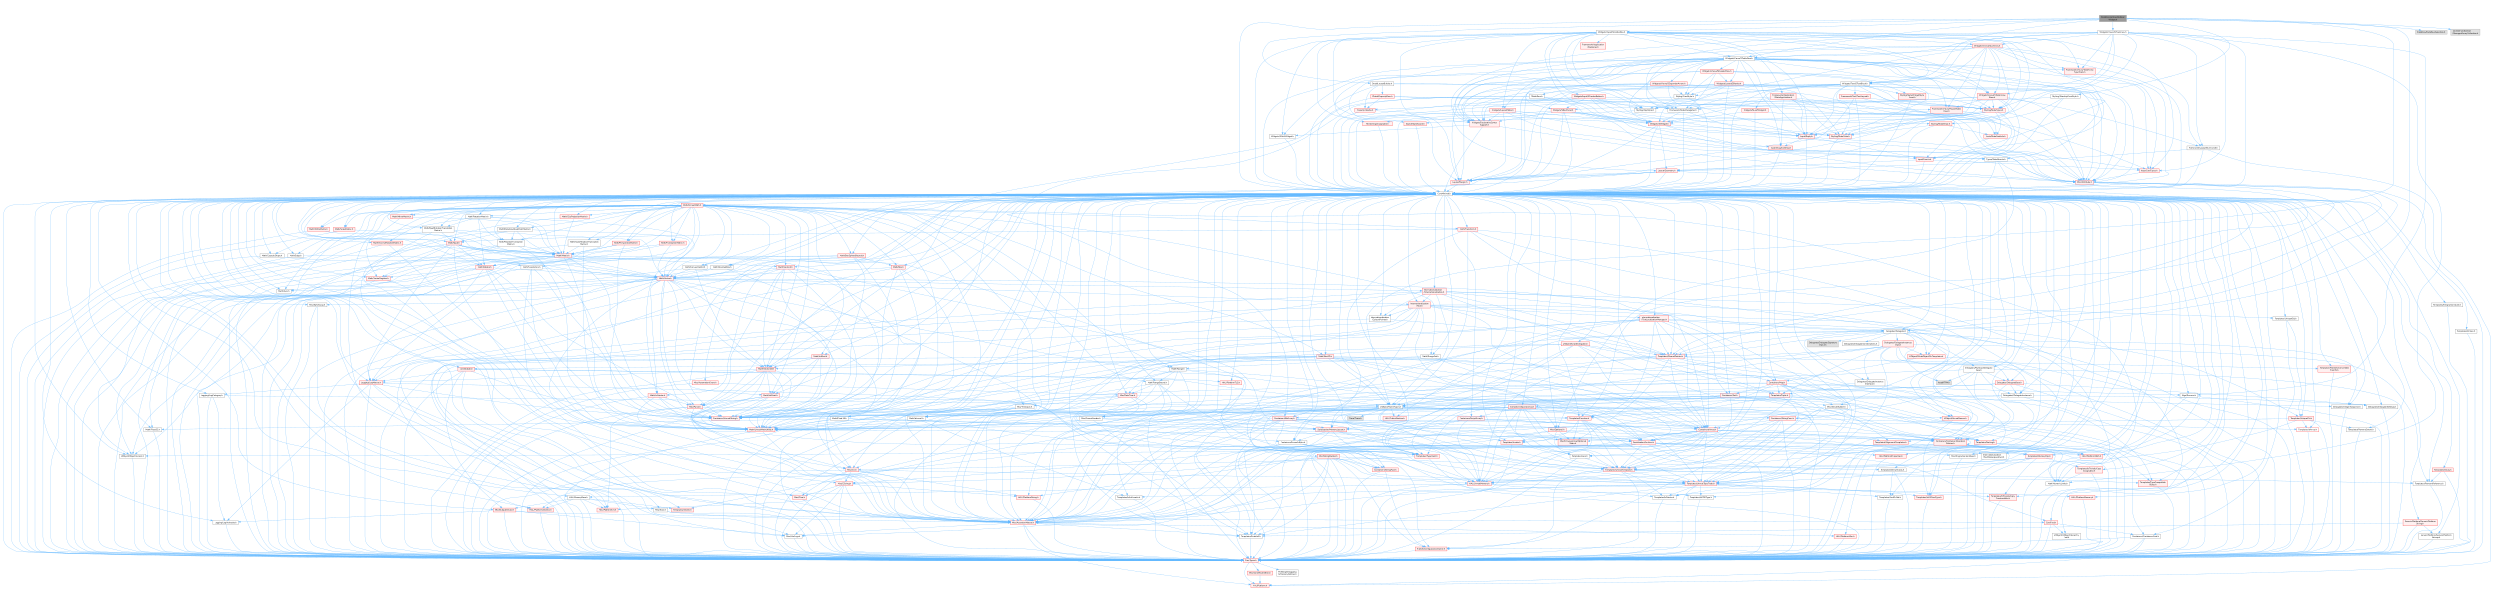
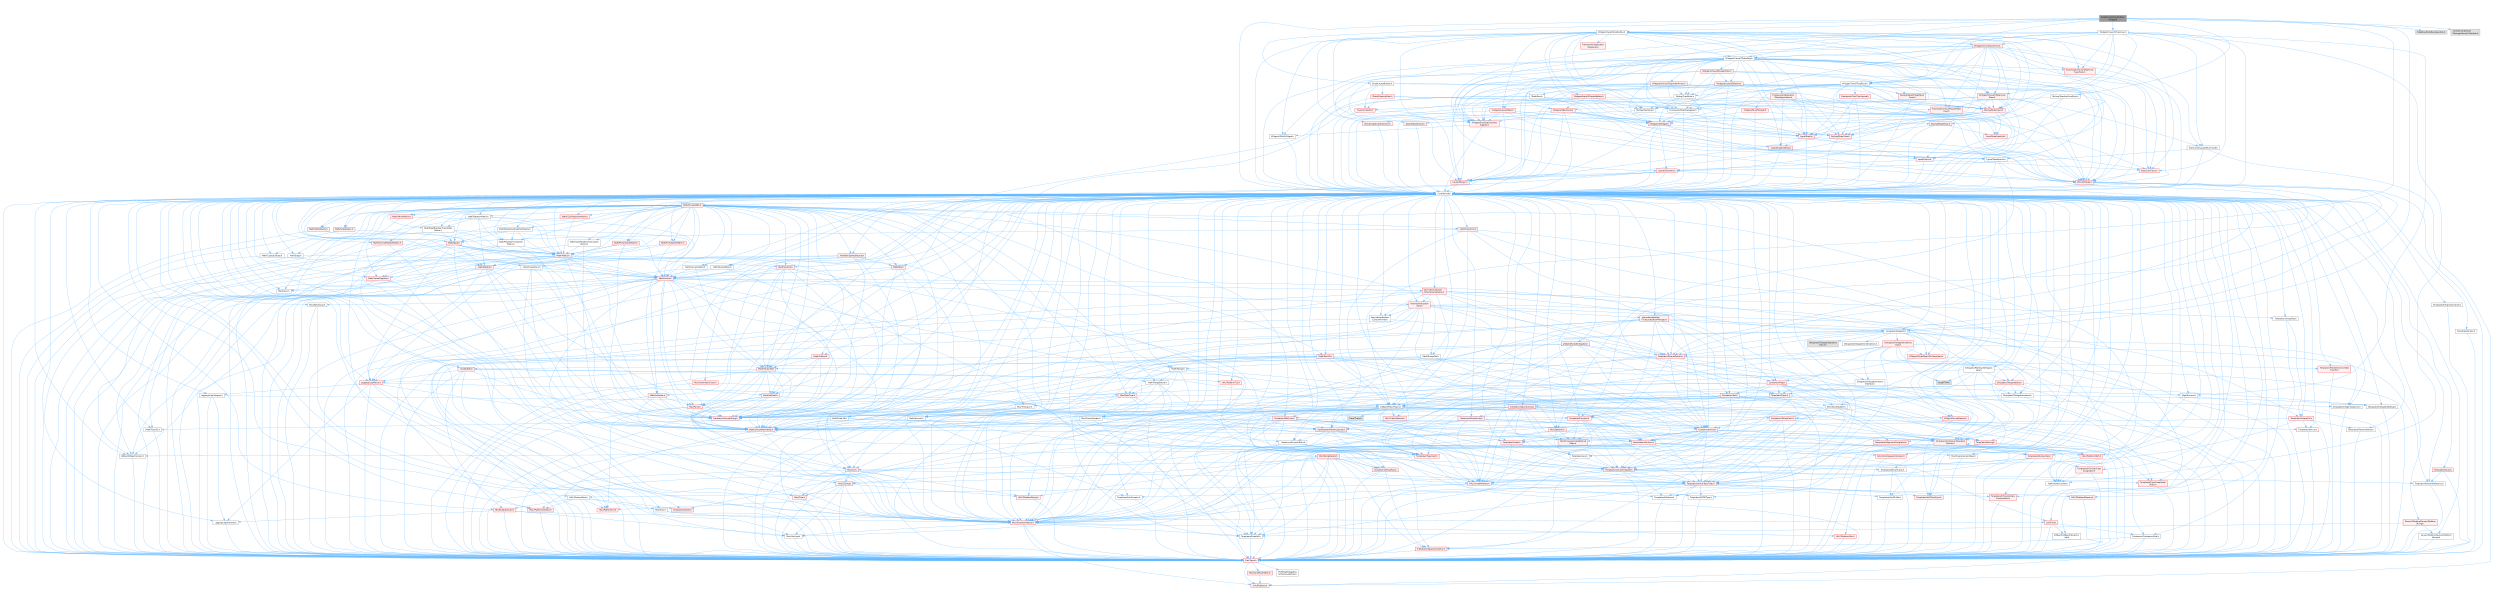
node "Rendering/Assignable.h": label "Rendering/Assignable.h" -> "Rendering/DrawElements.h"
node "HAL/PlatformProperties.h": label "HAL/PlatformProperties.h" -> "HAL/IsContiguousContainer.h"
node "Internationalization /TextNamespaceFwd.h": removed
